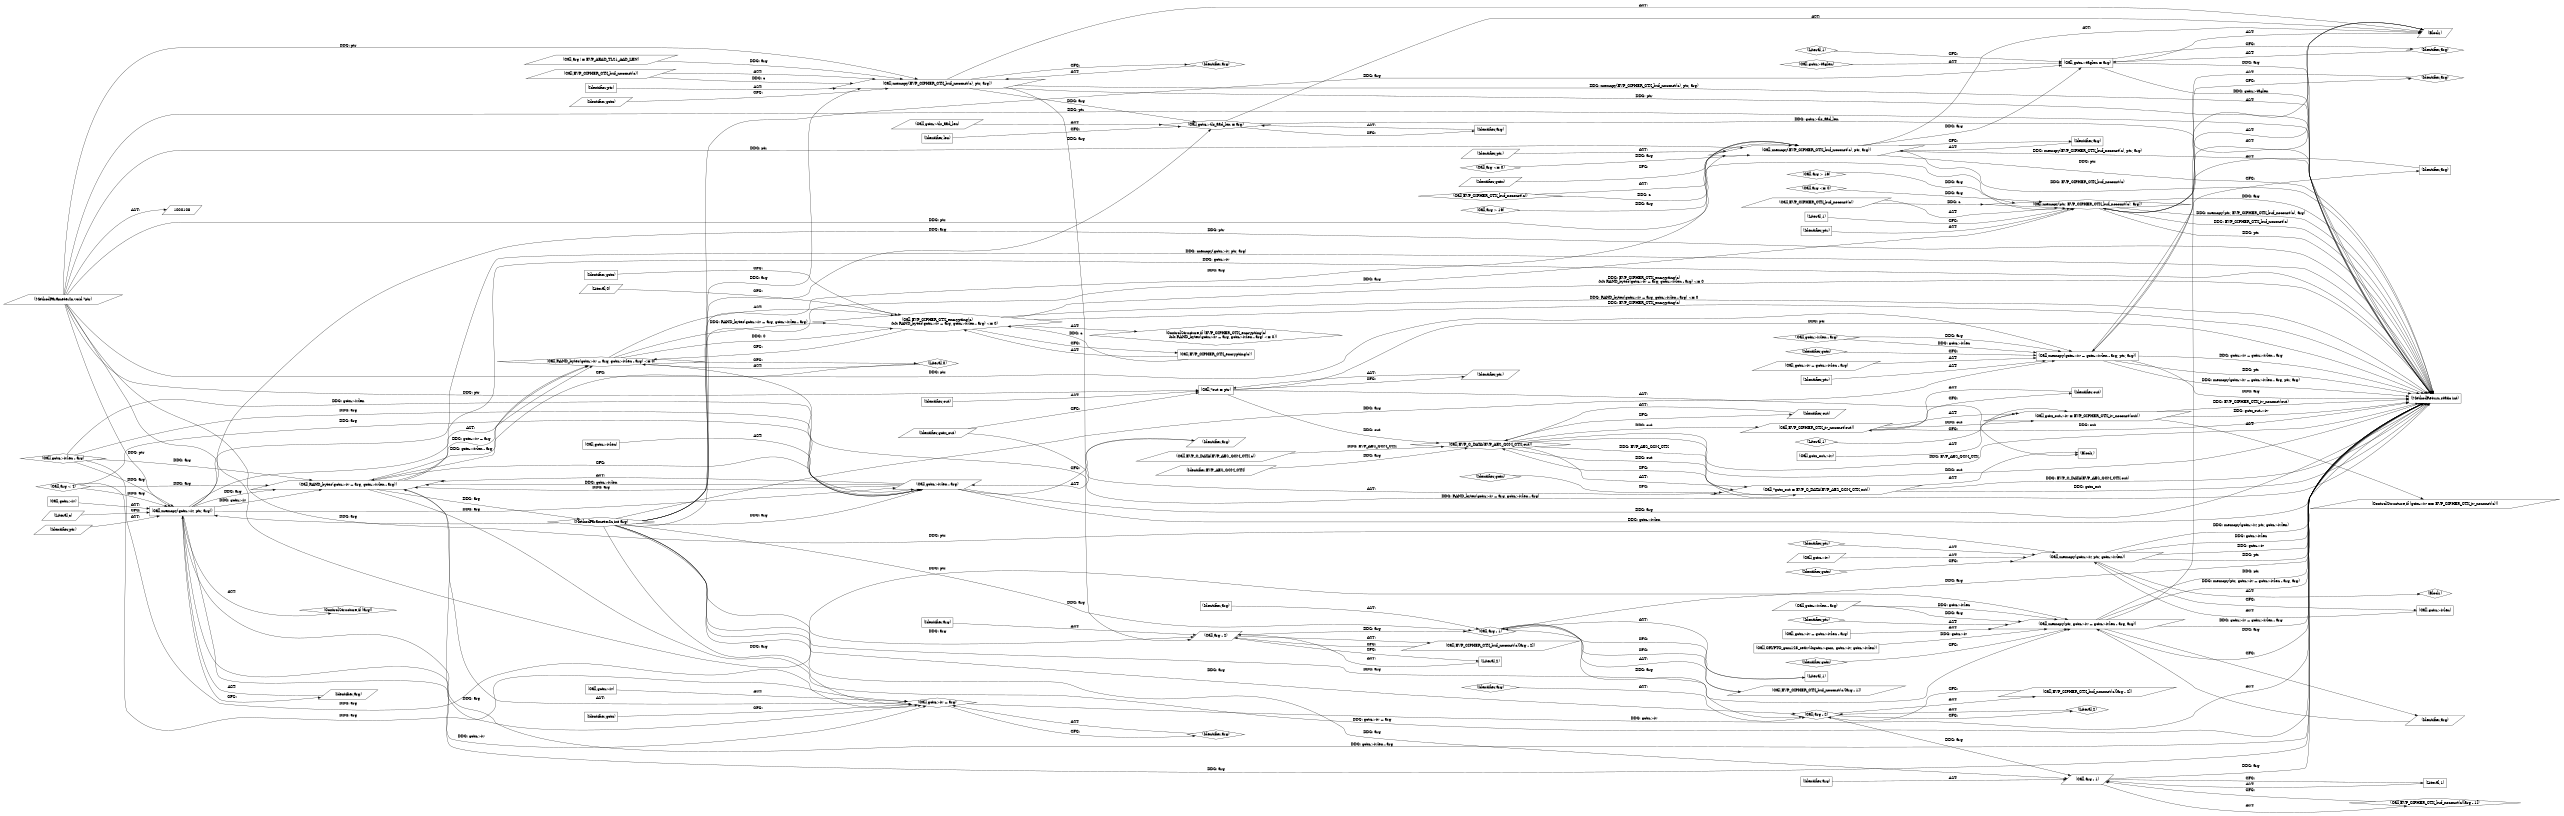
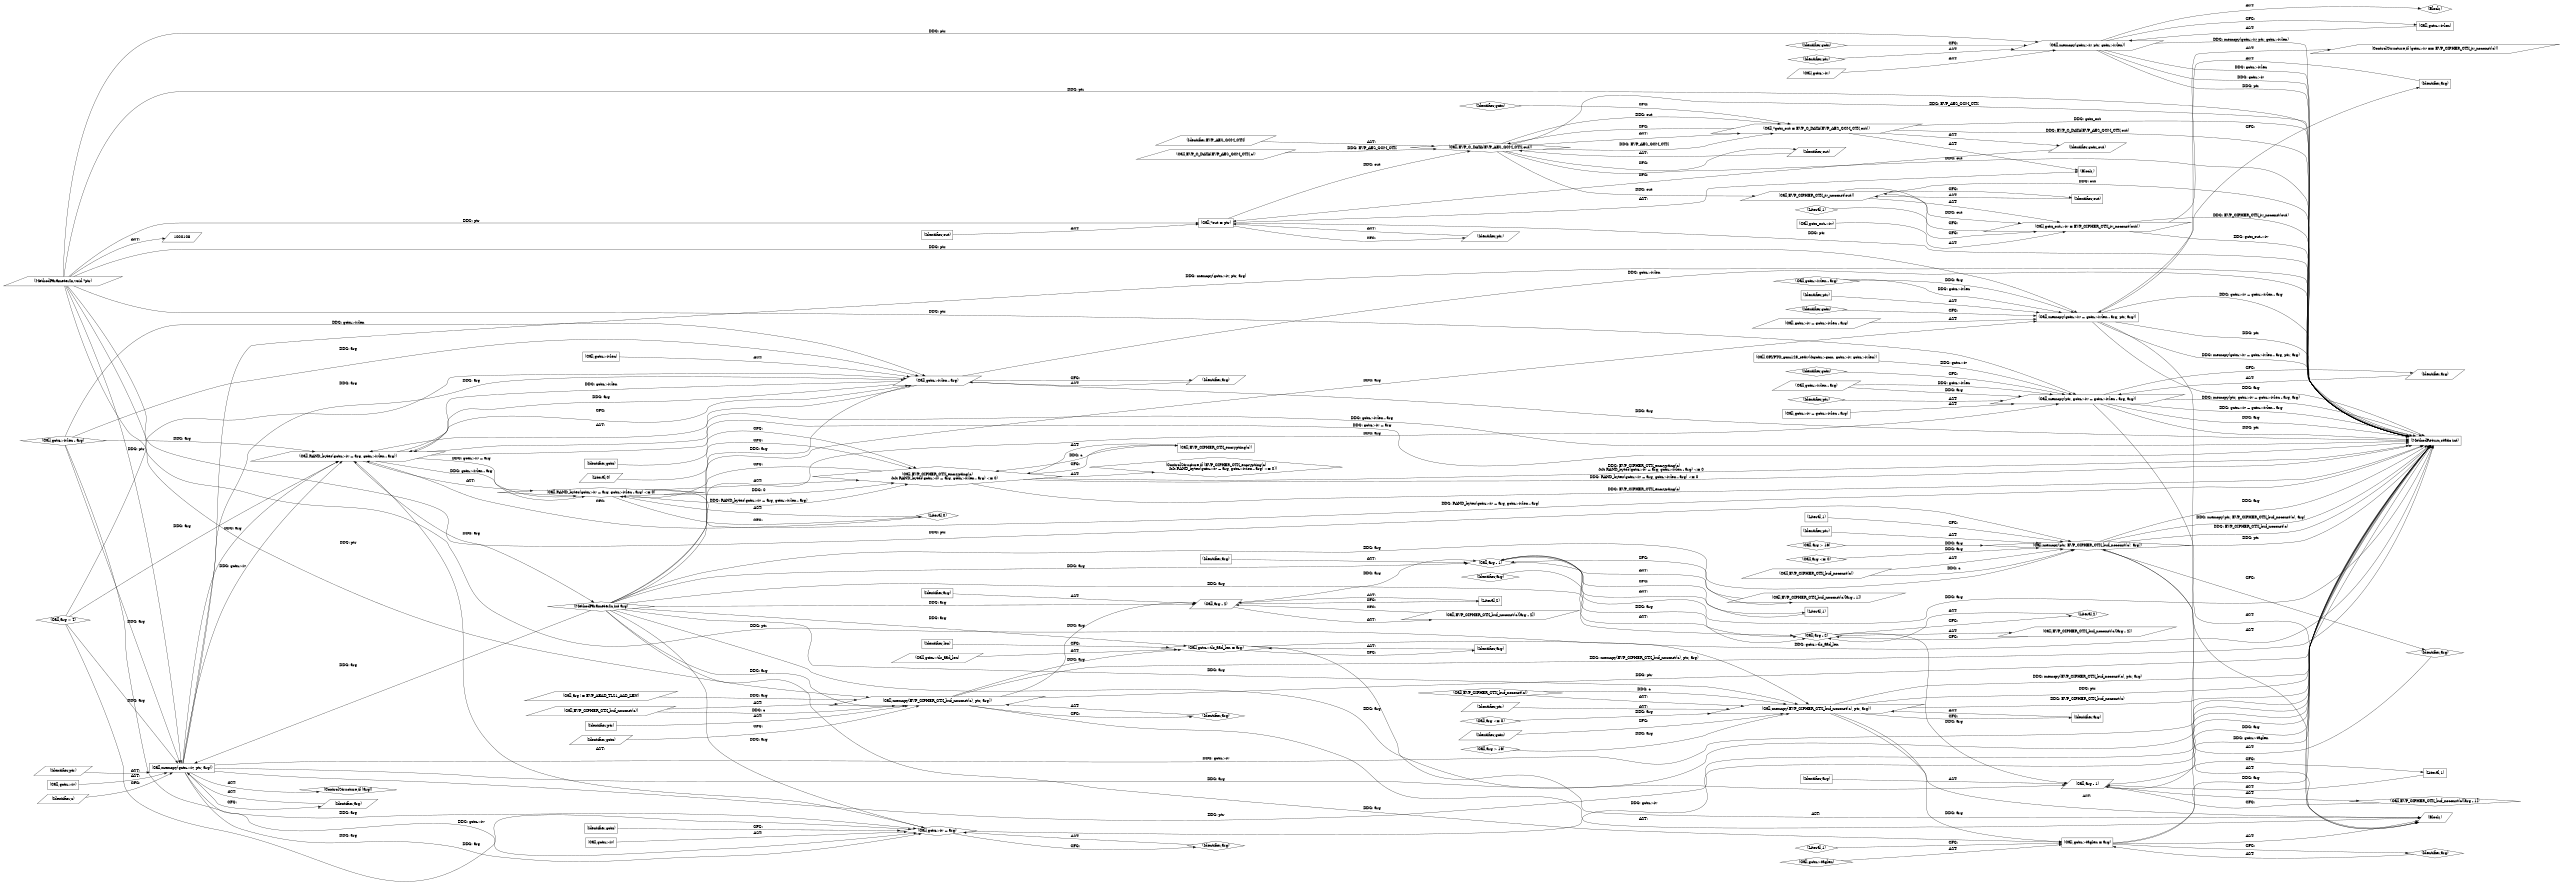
edge "(Call,gctx_out->iv = EVP_CIPHER_CTX_iv_noconst(out))" -> "(Call,EVP_CIPHER_CTX_iv_noconst(out))": added, label "CFG:"
edge "(Identifier,EVP_AES_GCM_CTX)" -> "(Call,EVP_C_DATA(EVP_AES_GCM_CTX,out))": label "DDG: arg" -> "AST: "
edge "(Identifier,gctx_out)" -> "(Call,*gctx_out = EVP_C_DATA(EVP_AES_GCM_CTX,out))": reversed
node "(Literal,c)": label "(Literal,c)" -> "(Identifier,c)"
